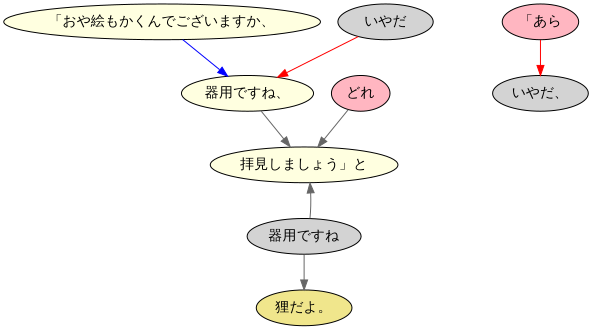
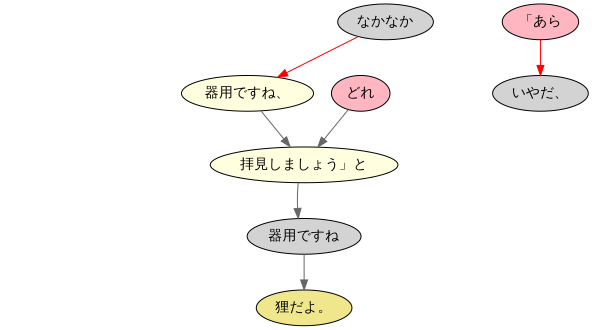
node "「おや絵もかくんでございますか、": removed
node "いやだ": label "いやだ" -> "なかなか"
edge "器用ですね" -> "拝見しましょう」と": reversed
